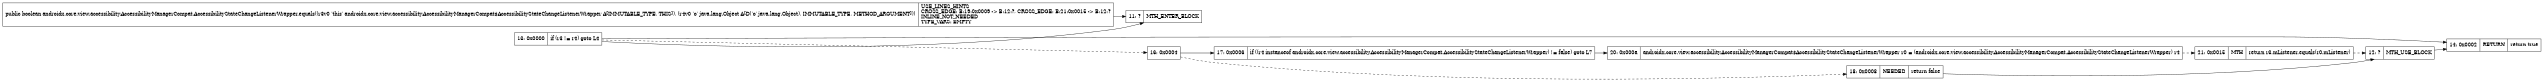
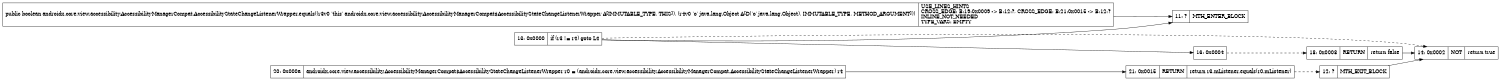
edge "13: 0x0000" -> "14: 0x0002": style solid -> dashed
node "14: 0x0002": text "RETURN" -> "NOT"
edge "13: 0x0000" -> "16: 0x0004": style dashed -> solid
node "17: 0x0006": removed
edge "20: 0x000a" -> "21: 0x0015": style dashed -> solid
node "21: 0x0015": text "MTH" -> "RETURN"
node "12: ?": text "MTH_USE_BLOCK" -> "MTH_EXIT_BLOCK"
node "18: 0x0008": text "NEEDED" -> "RETURN"
edge "18: 0x0008" -> "12: ?": now "18: 0x0008" -> "14: 0x0002"
